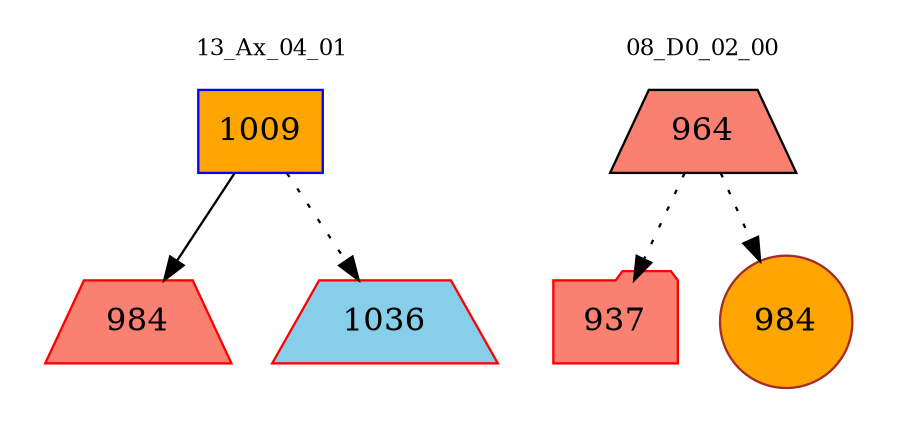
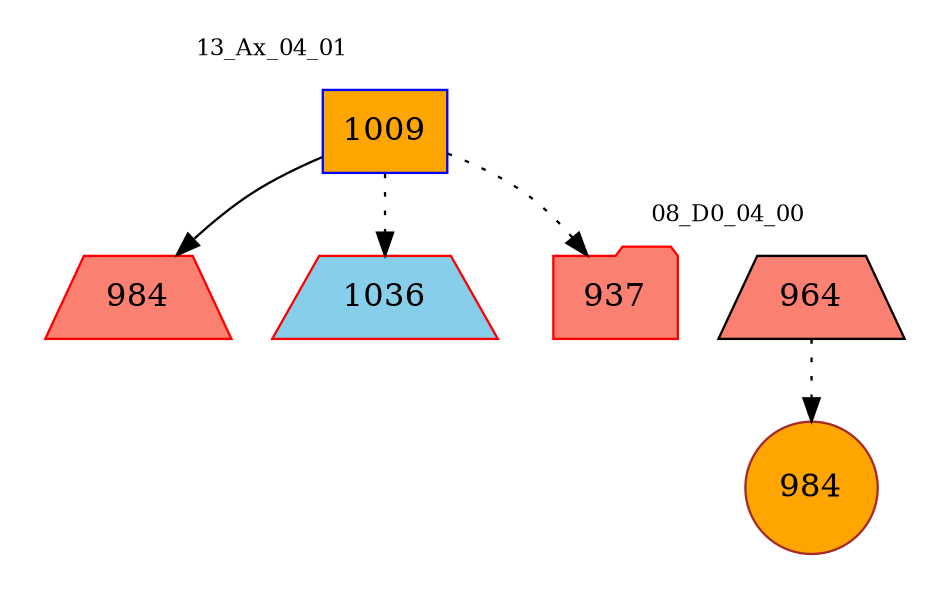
cluster "08_D0_02_00": label "08_D0_02_00" -> "08_D0_04_00"
edge "964" -> "937": now "1009" -> "937"
